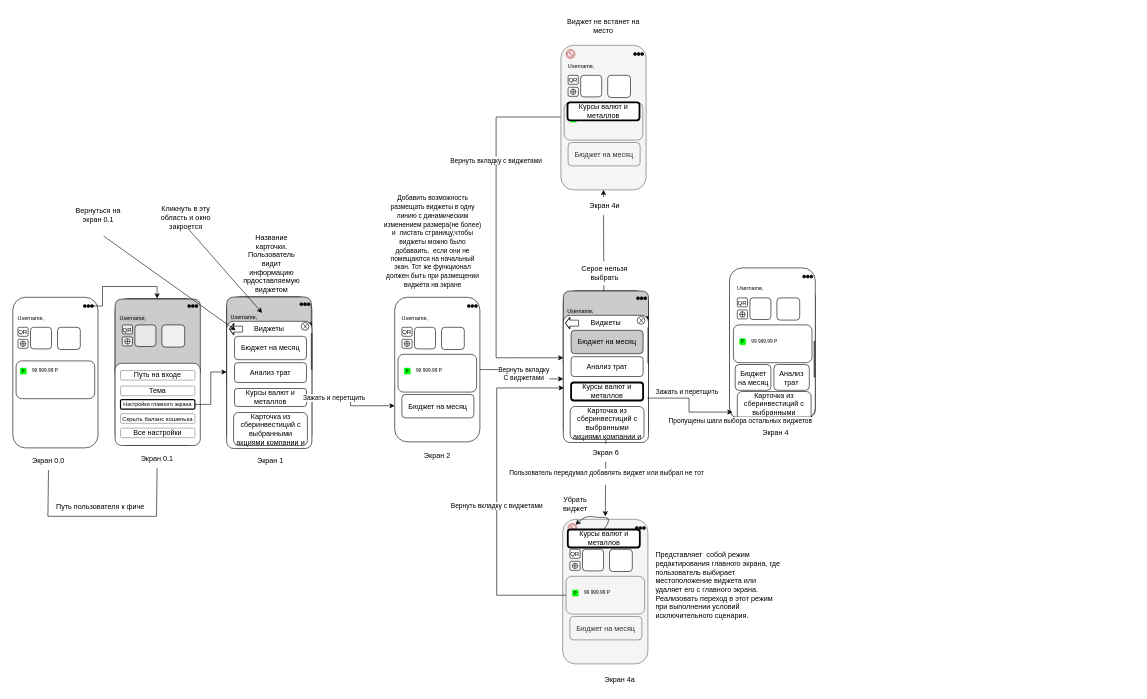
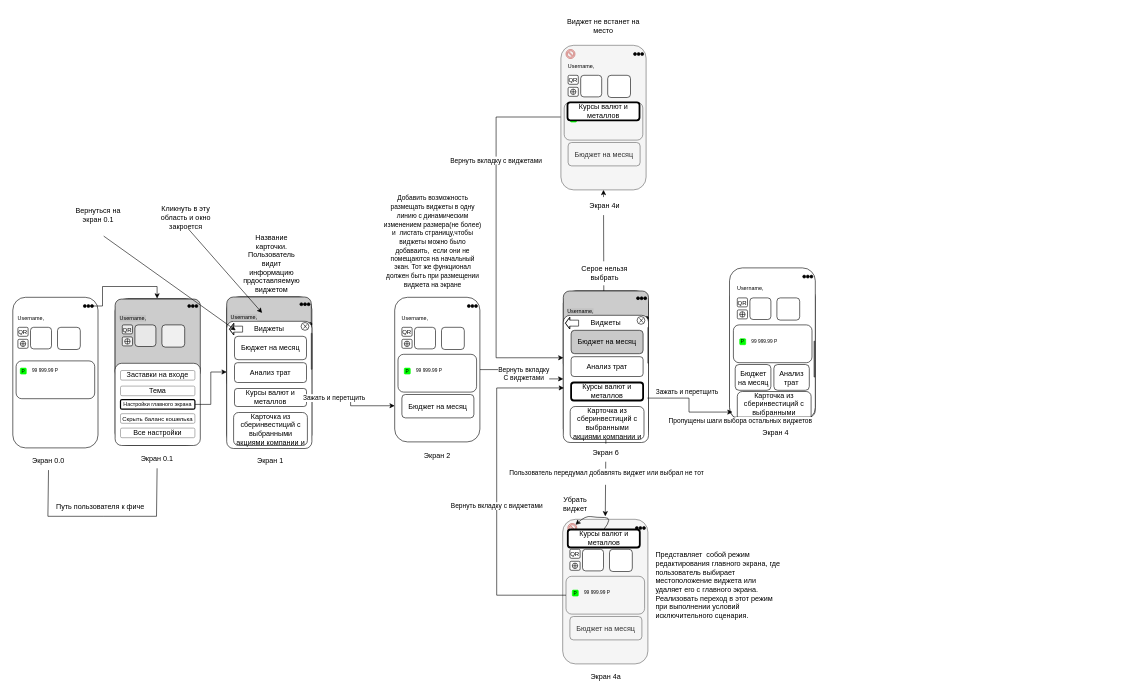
node "Путь на входе": label "Путь на входе" -> "Заставки на входе"
node "Экран 4a": size 75x24 -> 47x18
